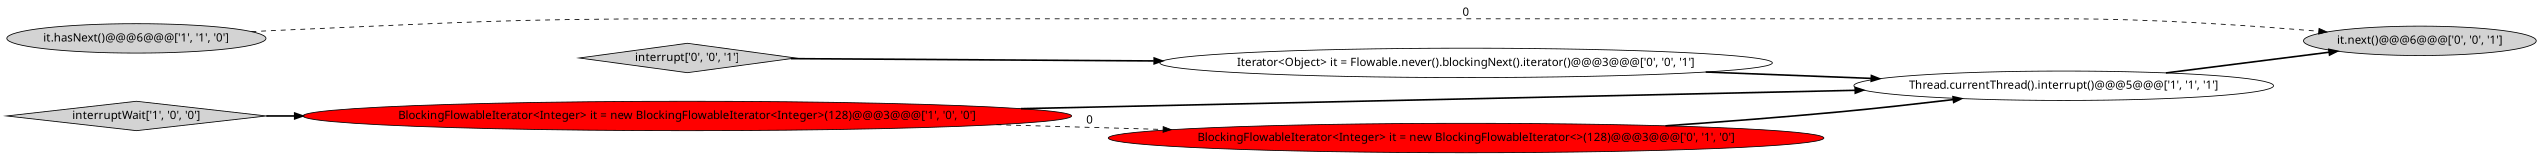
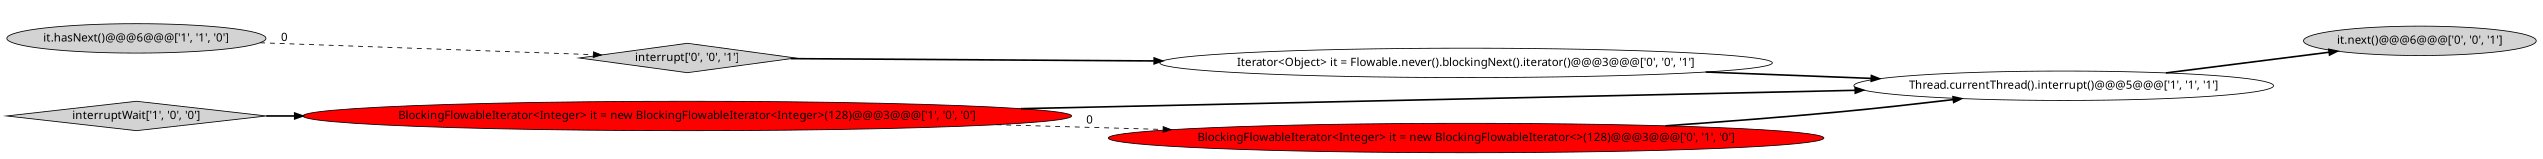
edge "it.hasNext()@@@6@@@['1', '1', '0']" -> "it.next()@@@6@@@['0', '0', '1']": now "it.hasNext()@@@6@@@['1', '1', '0']" -> "interrupt['0', '0', '1']"
